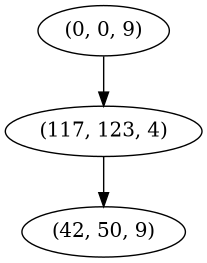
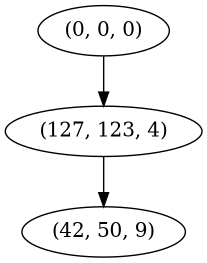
node "(0, 0, 9)": label "(0, 0, 9)" -> "(0, 0, 0)"
node "(117, 123, 4)": label "(117, 123, 4)" -> "(127, 123, 4)"
